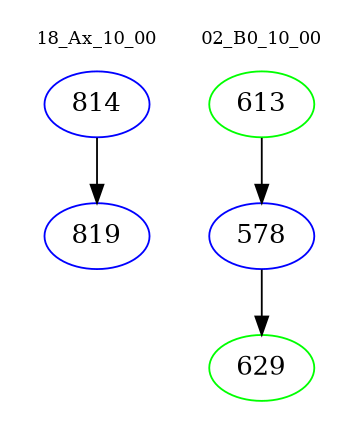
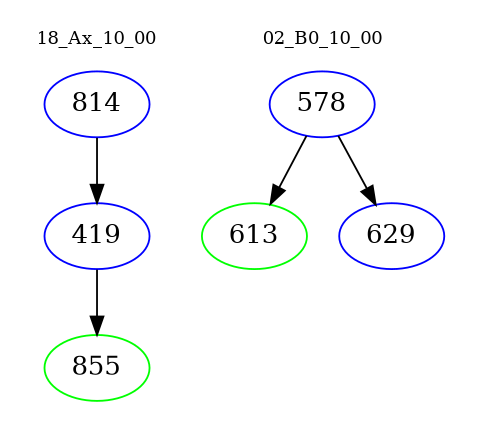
edge "613" -> "578": reversed
node "819": label "819" -> "419"
node "855": added
node "629": color green -> blue
